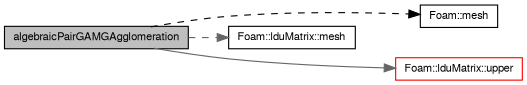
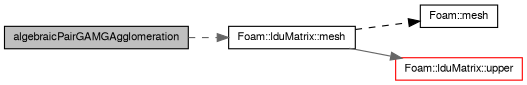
edge "algebraicPairGAMGAgglomeration" -> "Foam::mesh": now "Foam::lduMatrix::mesh" -> "Foam::mesh"
edge "algebraicPairGAMGAgglomeration" -> "Foam::lduMatrix::upper": now "Foam::lduMatrix::mesh" -> "Foam::lduMatrix::upper"
